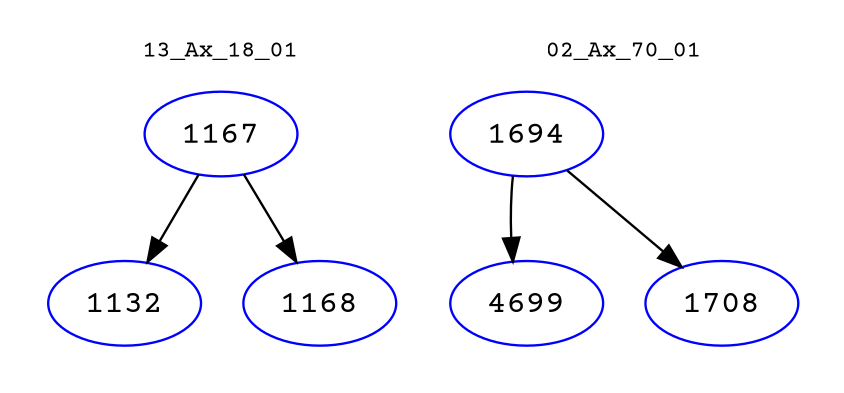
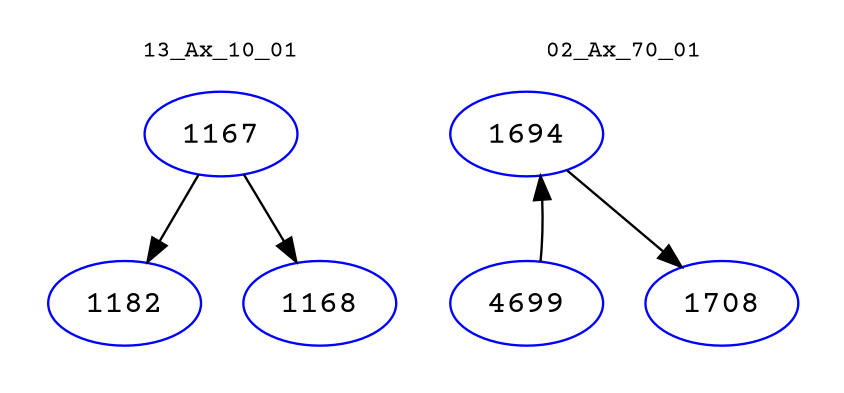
cluster "13_Ax_18_01": label "13_Ax_18_01" -> "13_Ax_10_01"
edge "1694" -> "4699": reversed
node "1132": label "1132" -> "1182"
